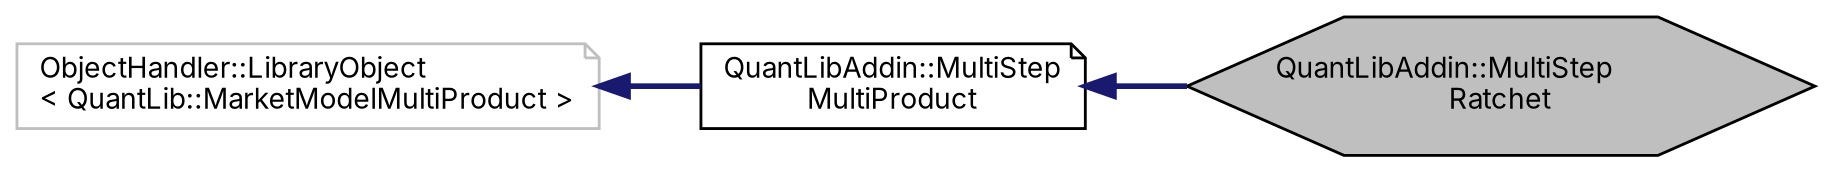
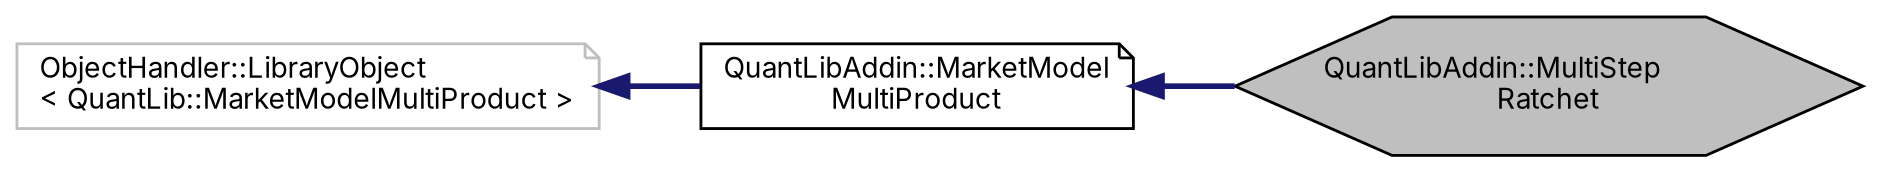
node "QuantLibAddin::MultiStep MultiProduct": label "QuantLibAddin::MultiStep MultiProduct" -> "QuantLibAddin::MarketModel MultiProduct"
